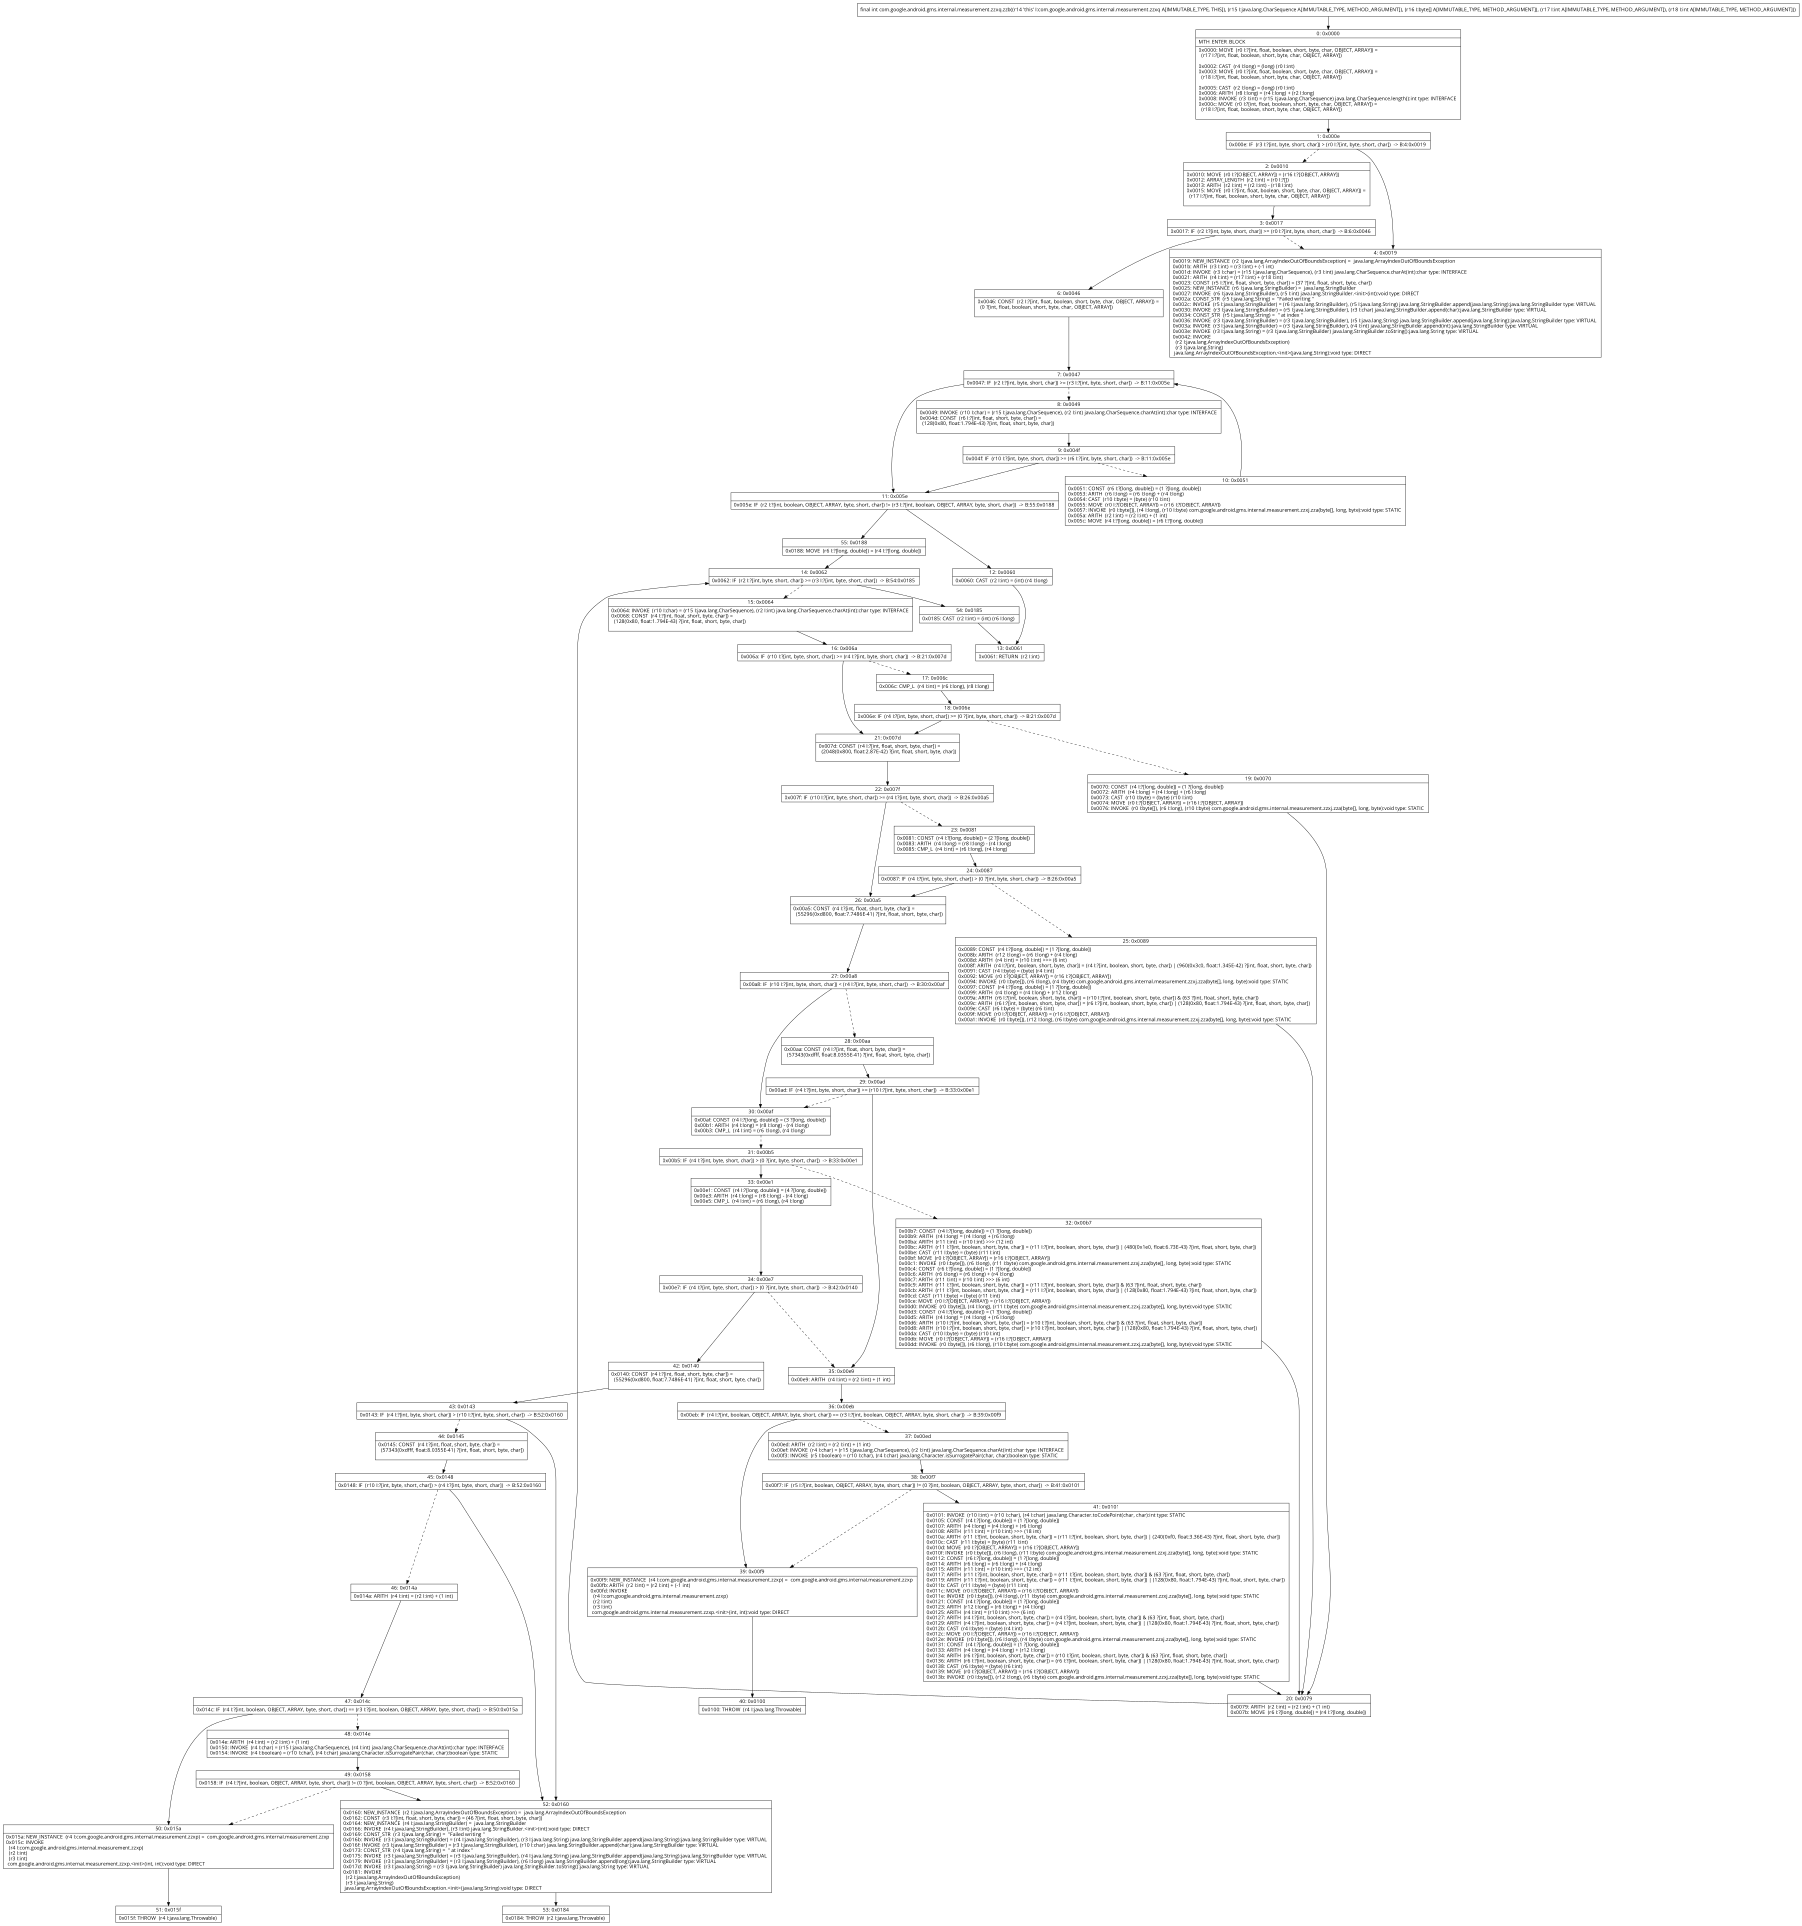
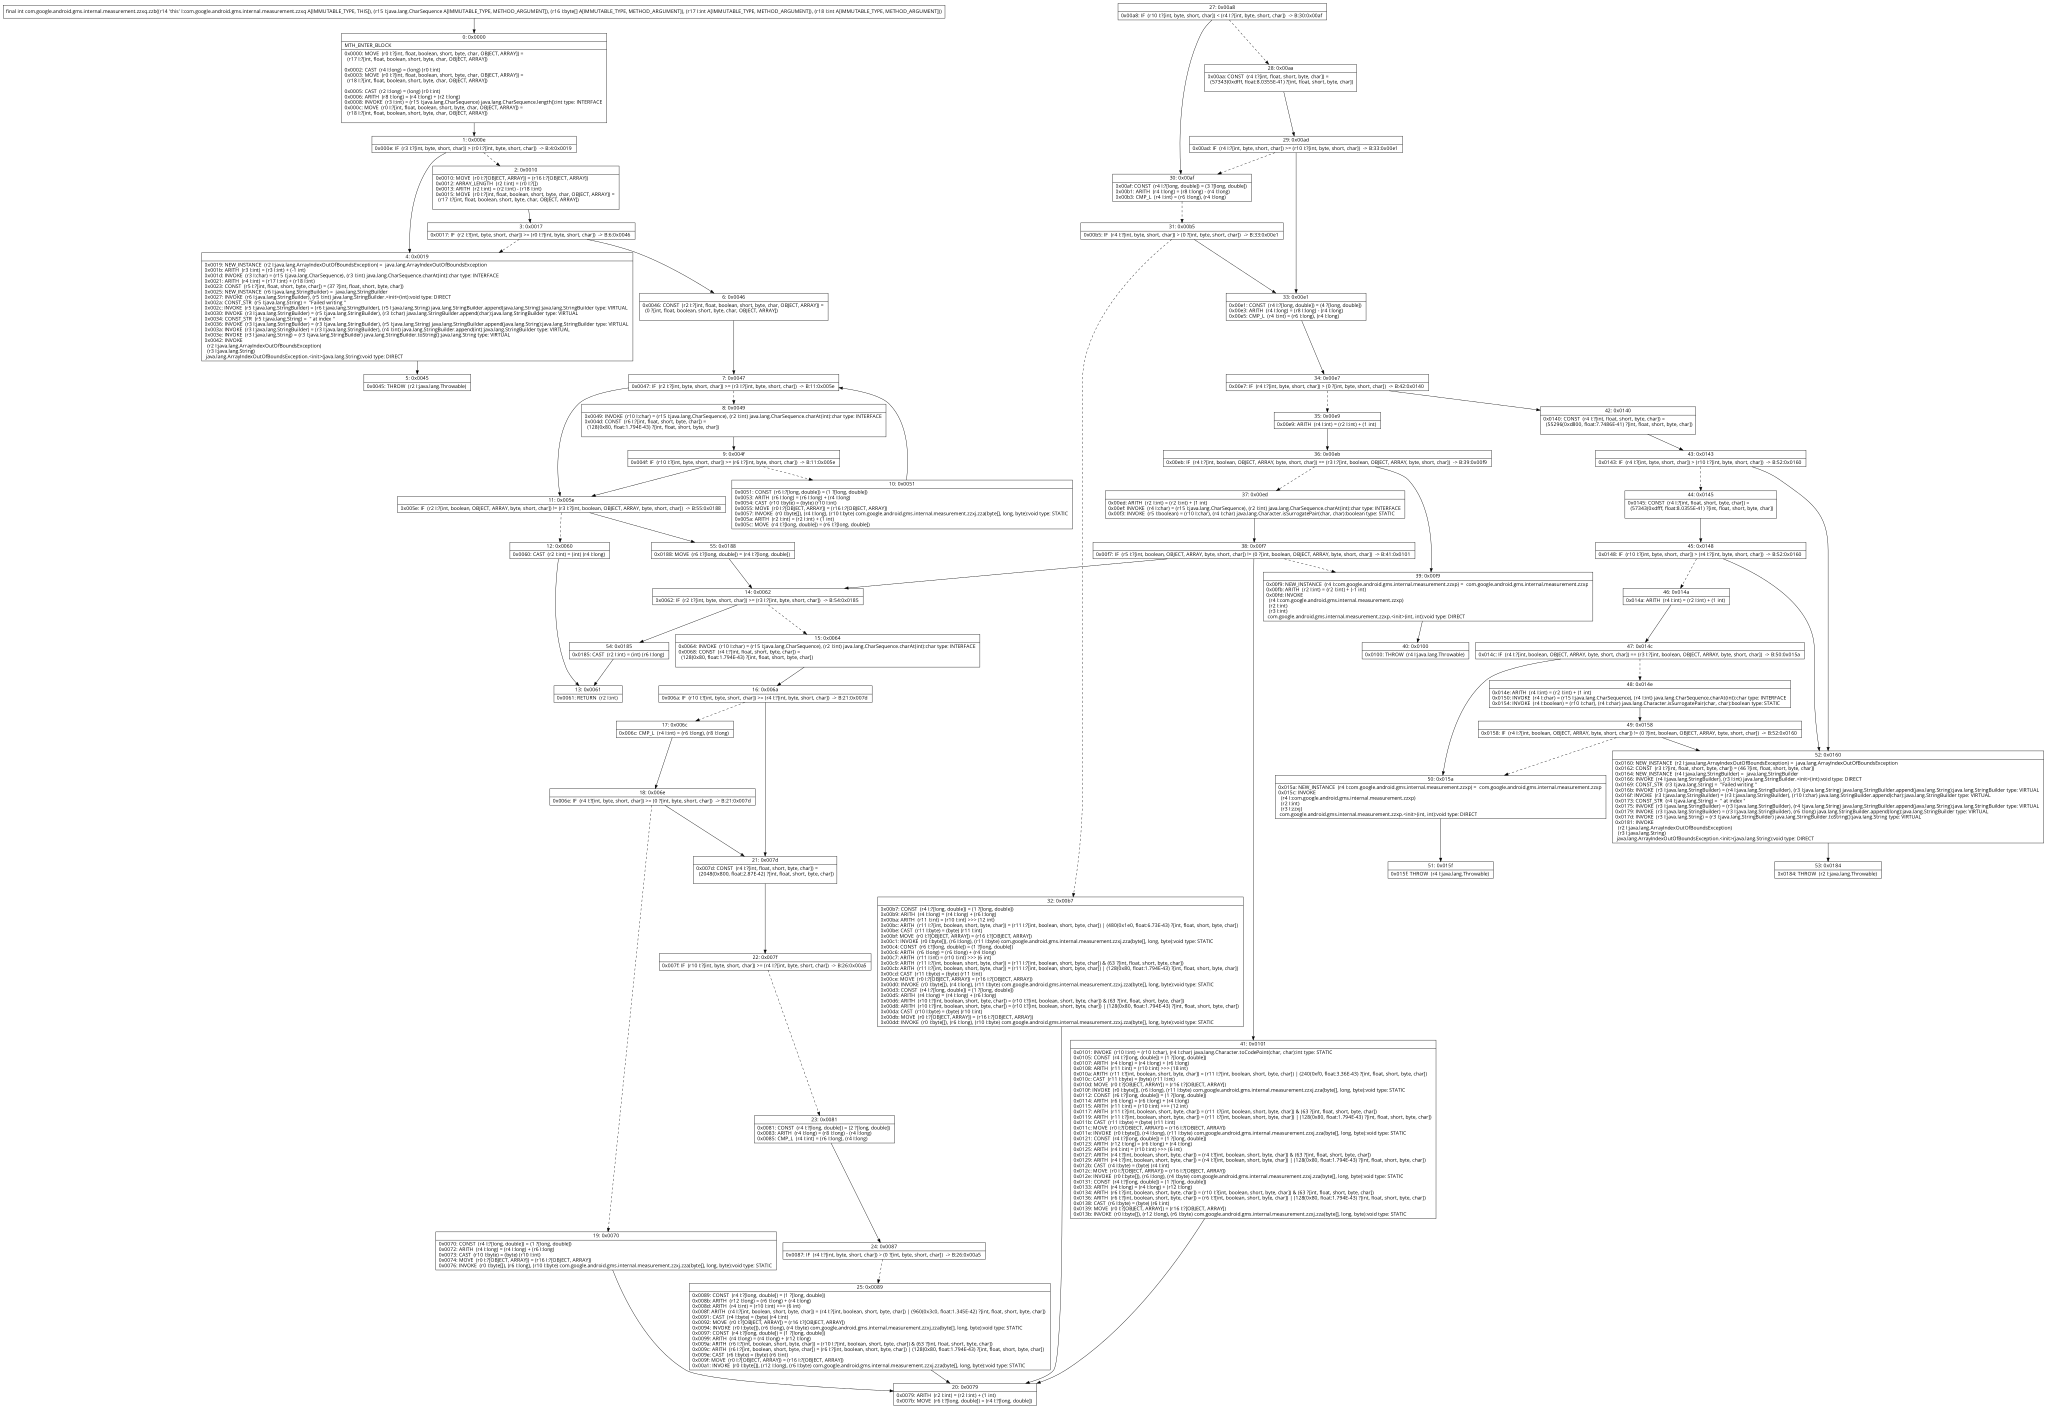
node "5: 0x0045": added
edge "11: 0x005e" -> "12: 0x0060": style solid -> dashed
node "26: 0x00a5": removed
edge "29: 0x00ad" -> "35: 0x00e9": now "29: 0x00ad" -> "33: 0x00e1"
edge "20: 0x0079" -> "14: 0x0062": now "38: 0x00f7" -> "14: 0x0062"
node "50: 0x015a": text "(r3 I:int)" -> "(r3 I:zzxj)"
